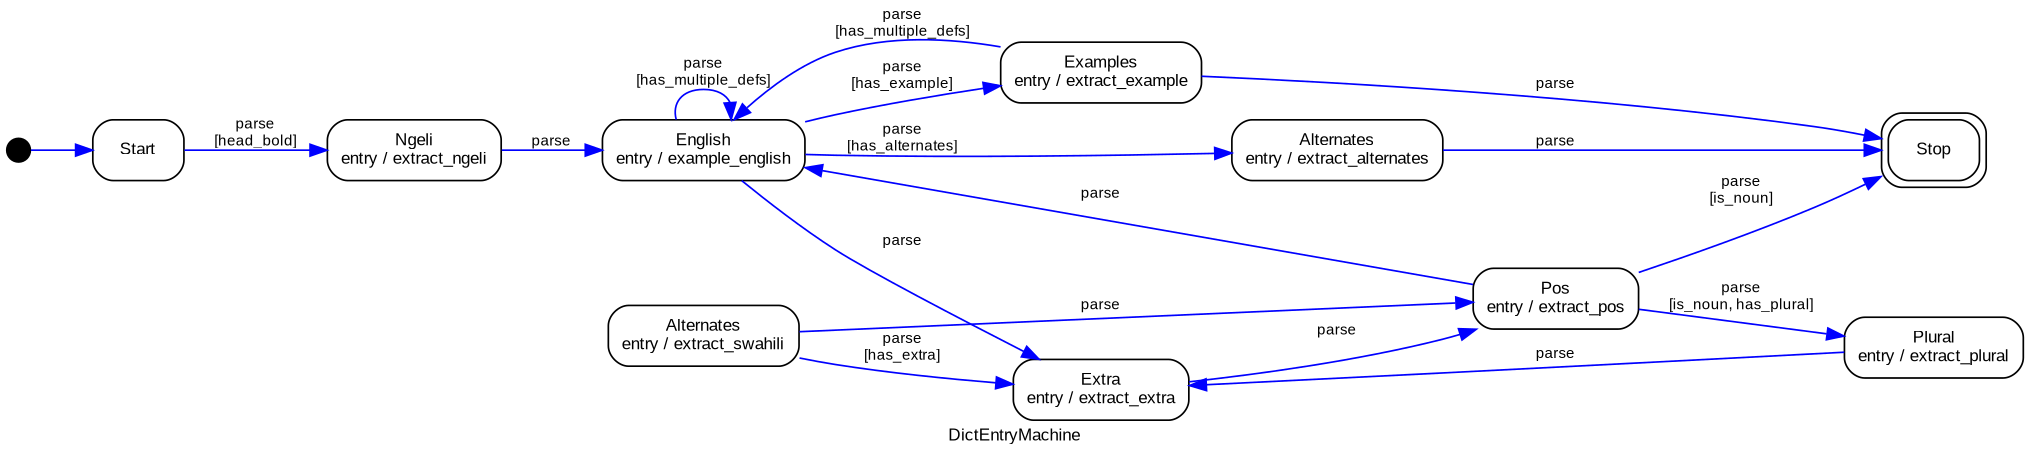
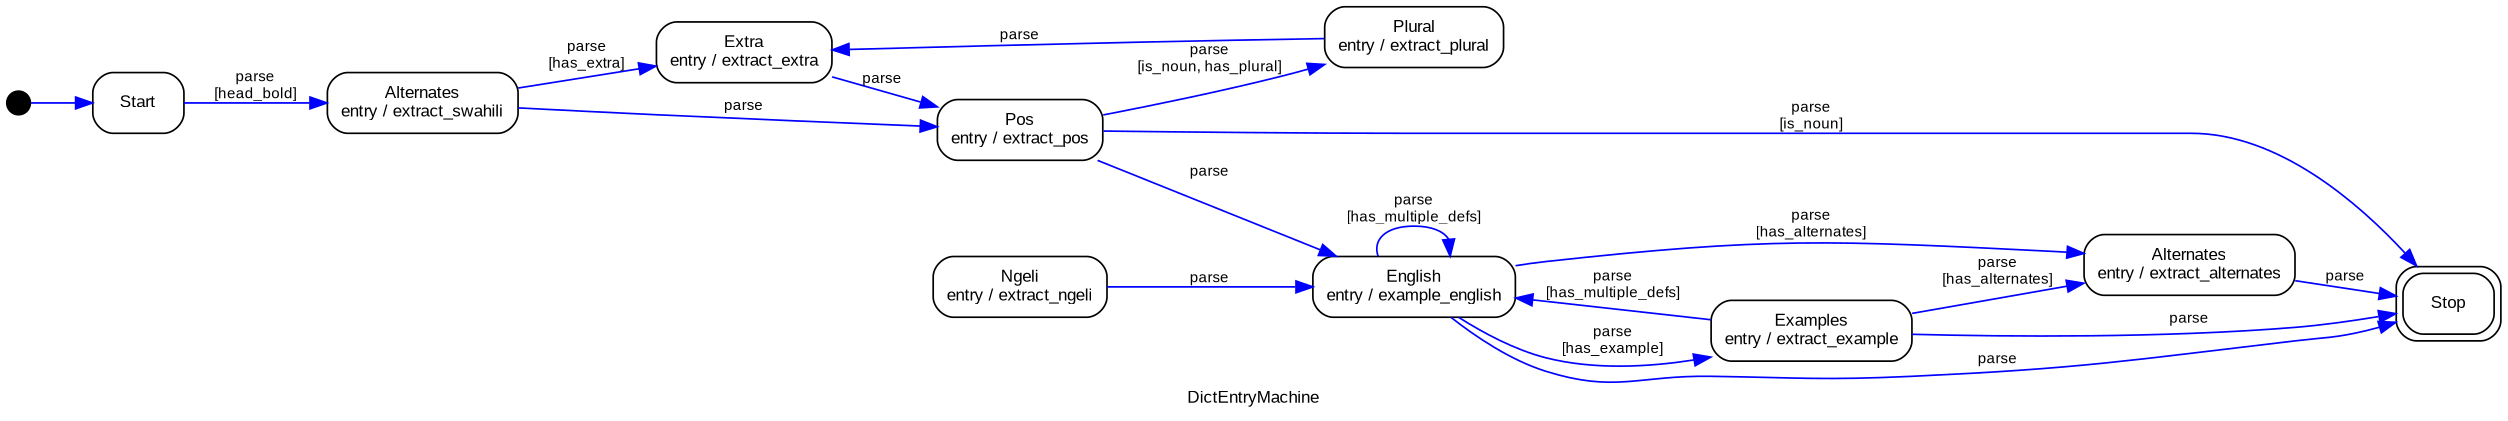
edge "Start" -> "Ngeli entry / extract_ngeli": now "Start" -> "Alternates entry / extract_swahili"
edge "English entry / example_english" -> "Extra entry / extract_extra": now "English entry / example_english" -> "Stop"
edge "Examples entry / extract_example" -> "Alternates entry / extract_alternates": added, label "parse [has_alternates]"
